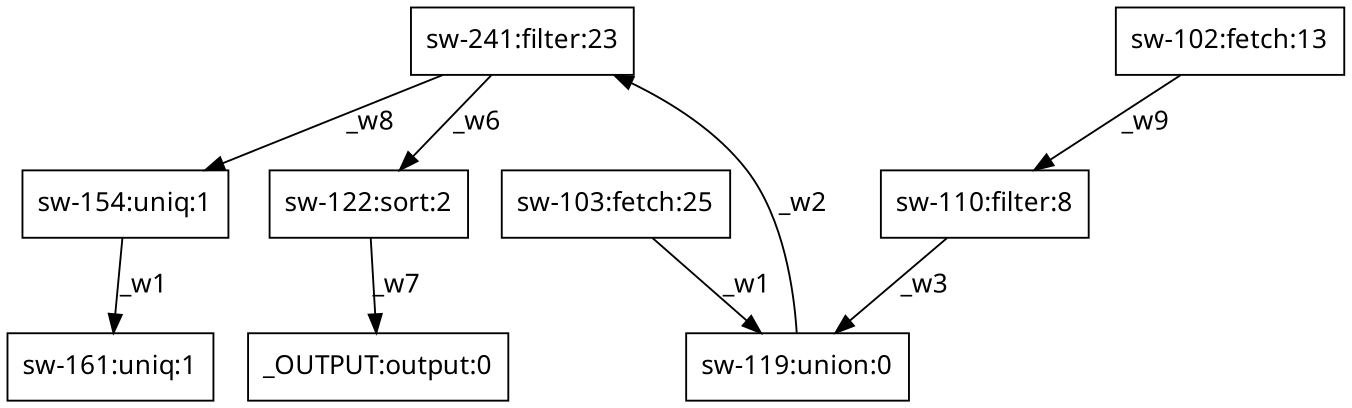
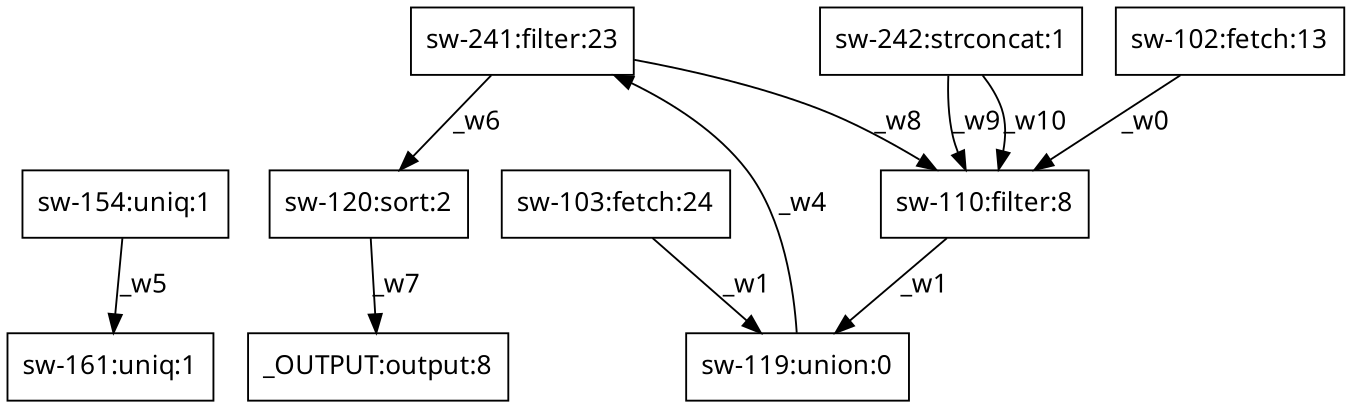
node "sw-242:strconcat:1": added
edge "sw-241:filter:23" -> "sw-154:uniq:1": now "sw-241:filter:23" -> "sw-110:filter:8"
edge "sw-102:fetch:13" -> "sw-110:filter:8": label "_w9" -> "_w0"
node "sw-122:sort:2": label "sw-122:sort:2" -> "sw-120:sort:2"
node "sw-103:fetch:25": label "sw-103:fetch:25" -> "sw-103:fetch:24"
edge "sw-119:union:0" -> "sw-241:filter:23": label "_w2" -> "_w4"
edge "sw-154:uniq:1" -> "sw-161:uniq:1": label "_w1" -> "_w5"
edge "sw-110:filter:8" -> "sw-119:union:0": label "_w3" -> "_w1"
node "_OUTPUT:output:0": label "_OUTPUT:output:0" -> "_OUTPUT:output:8"
